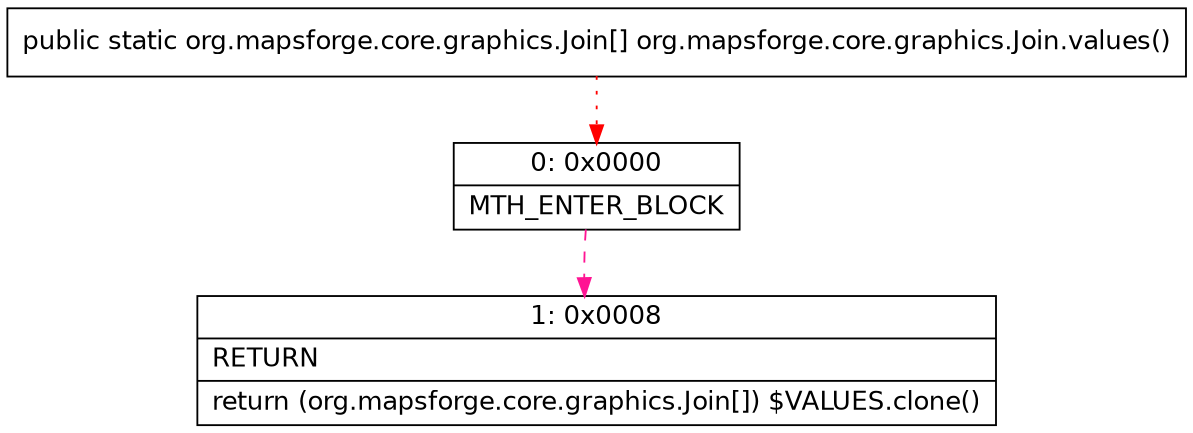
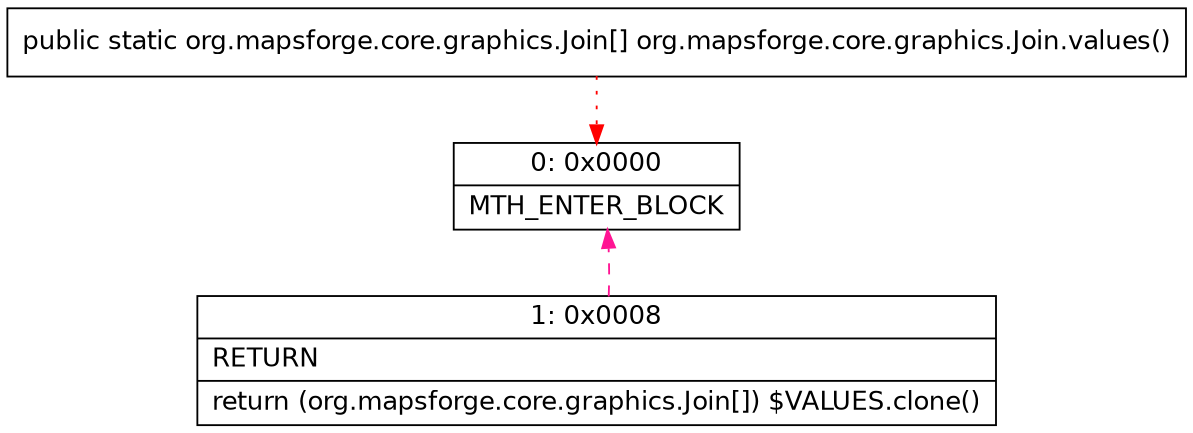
edge "0: 0x0000" -> "1: 0x0008": reversed
